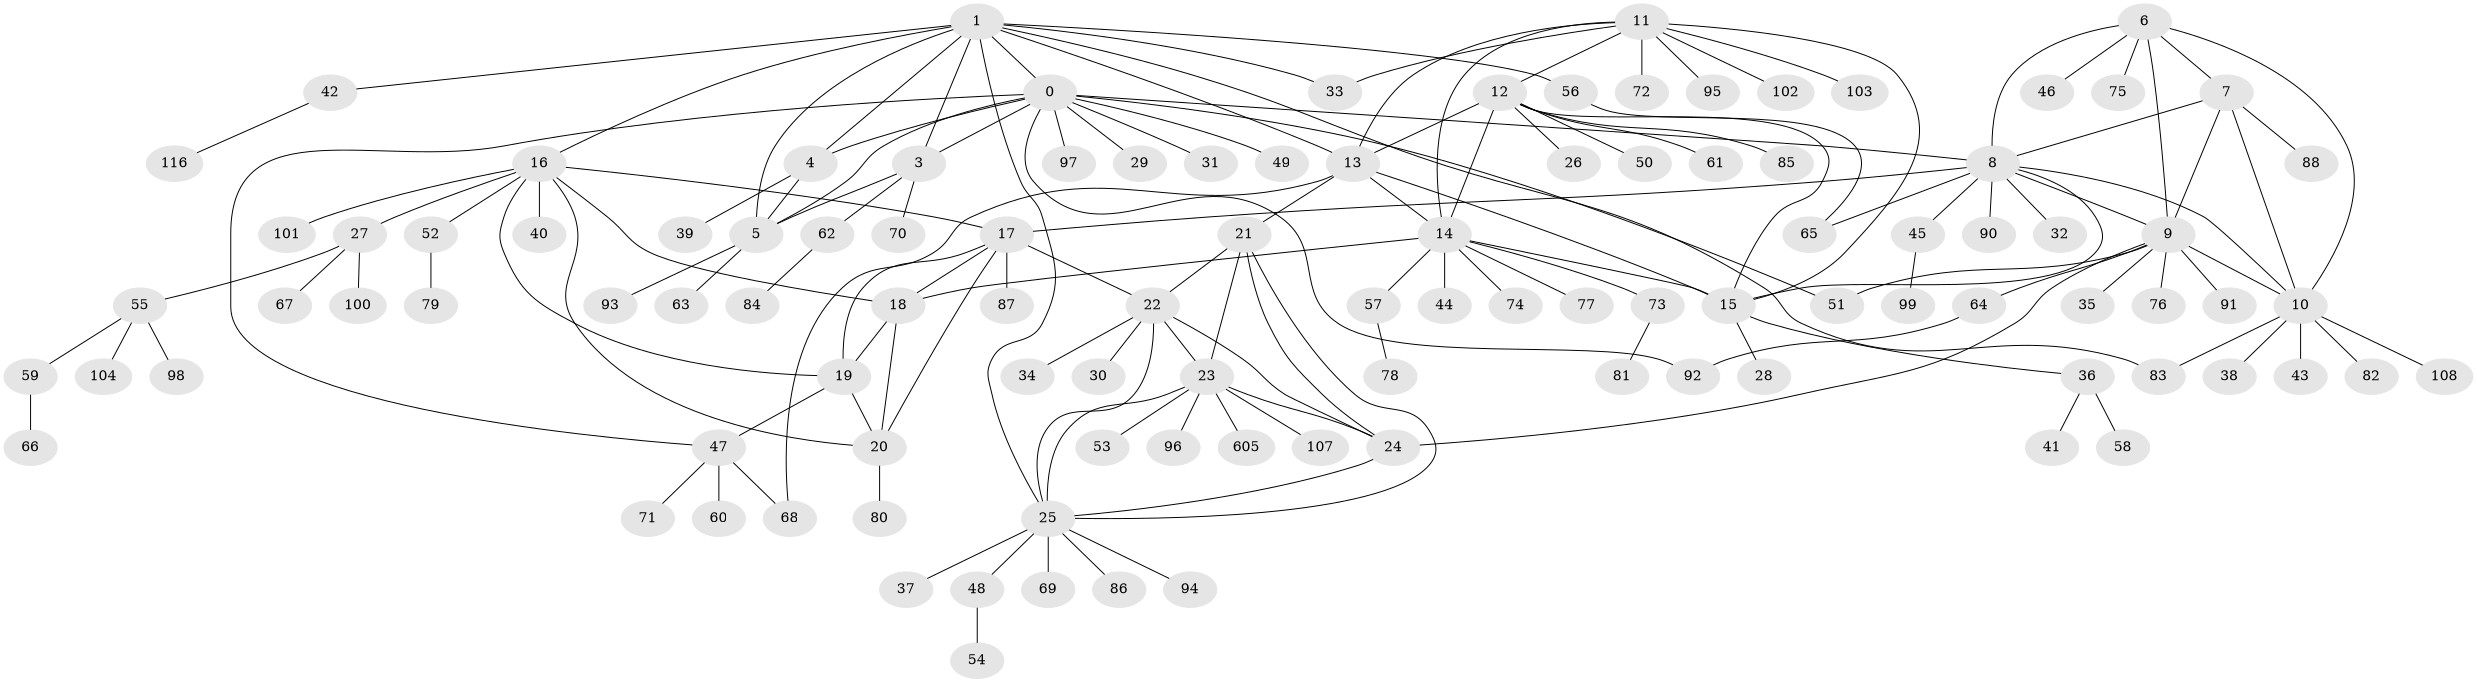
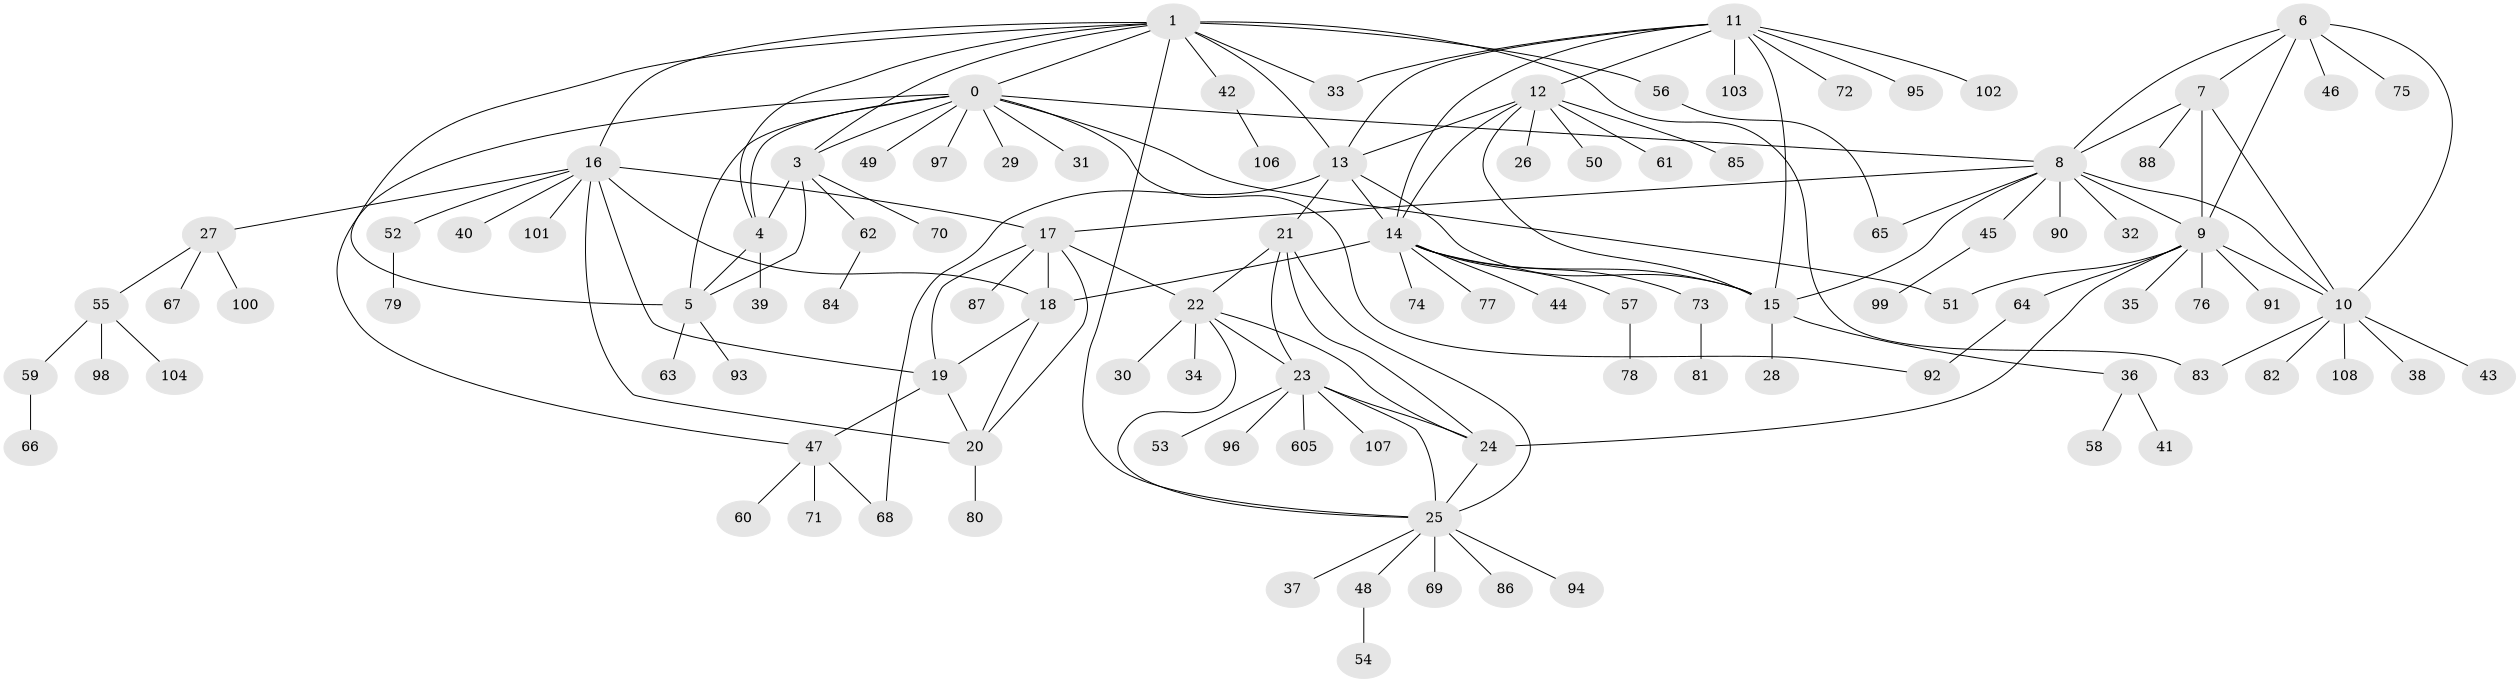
node "116": label "116" -> "106"
edge "3" -- "4": added
